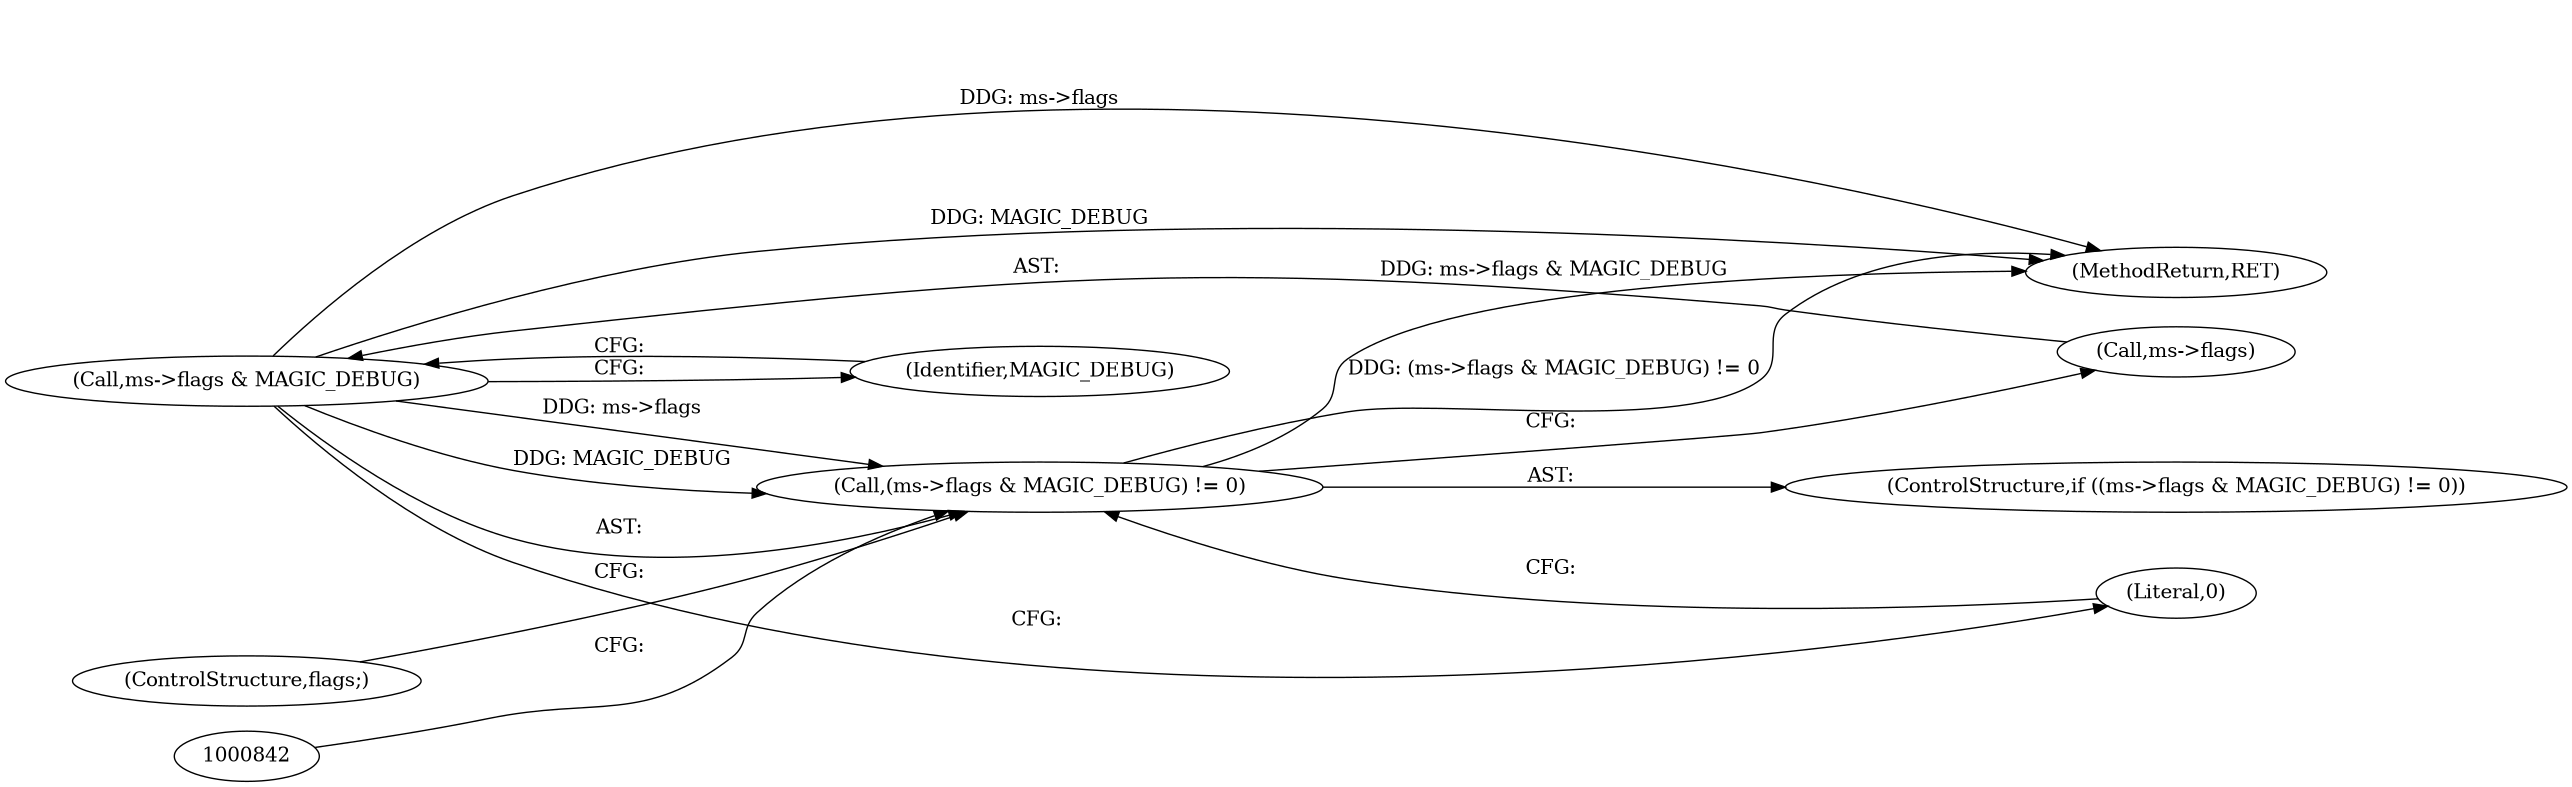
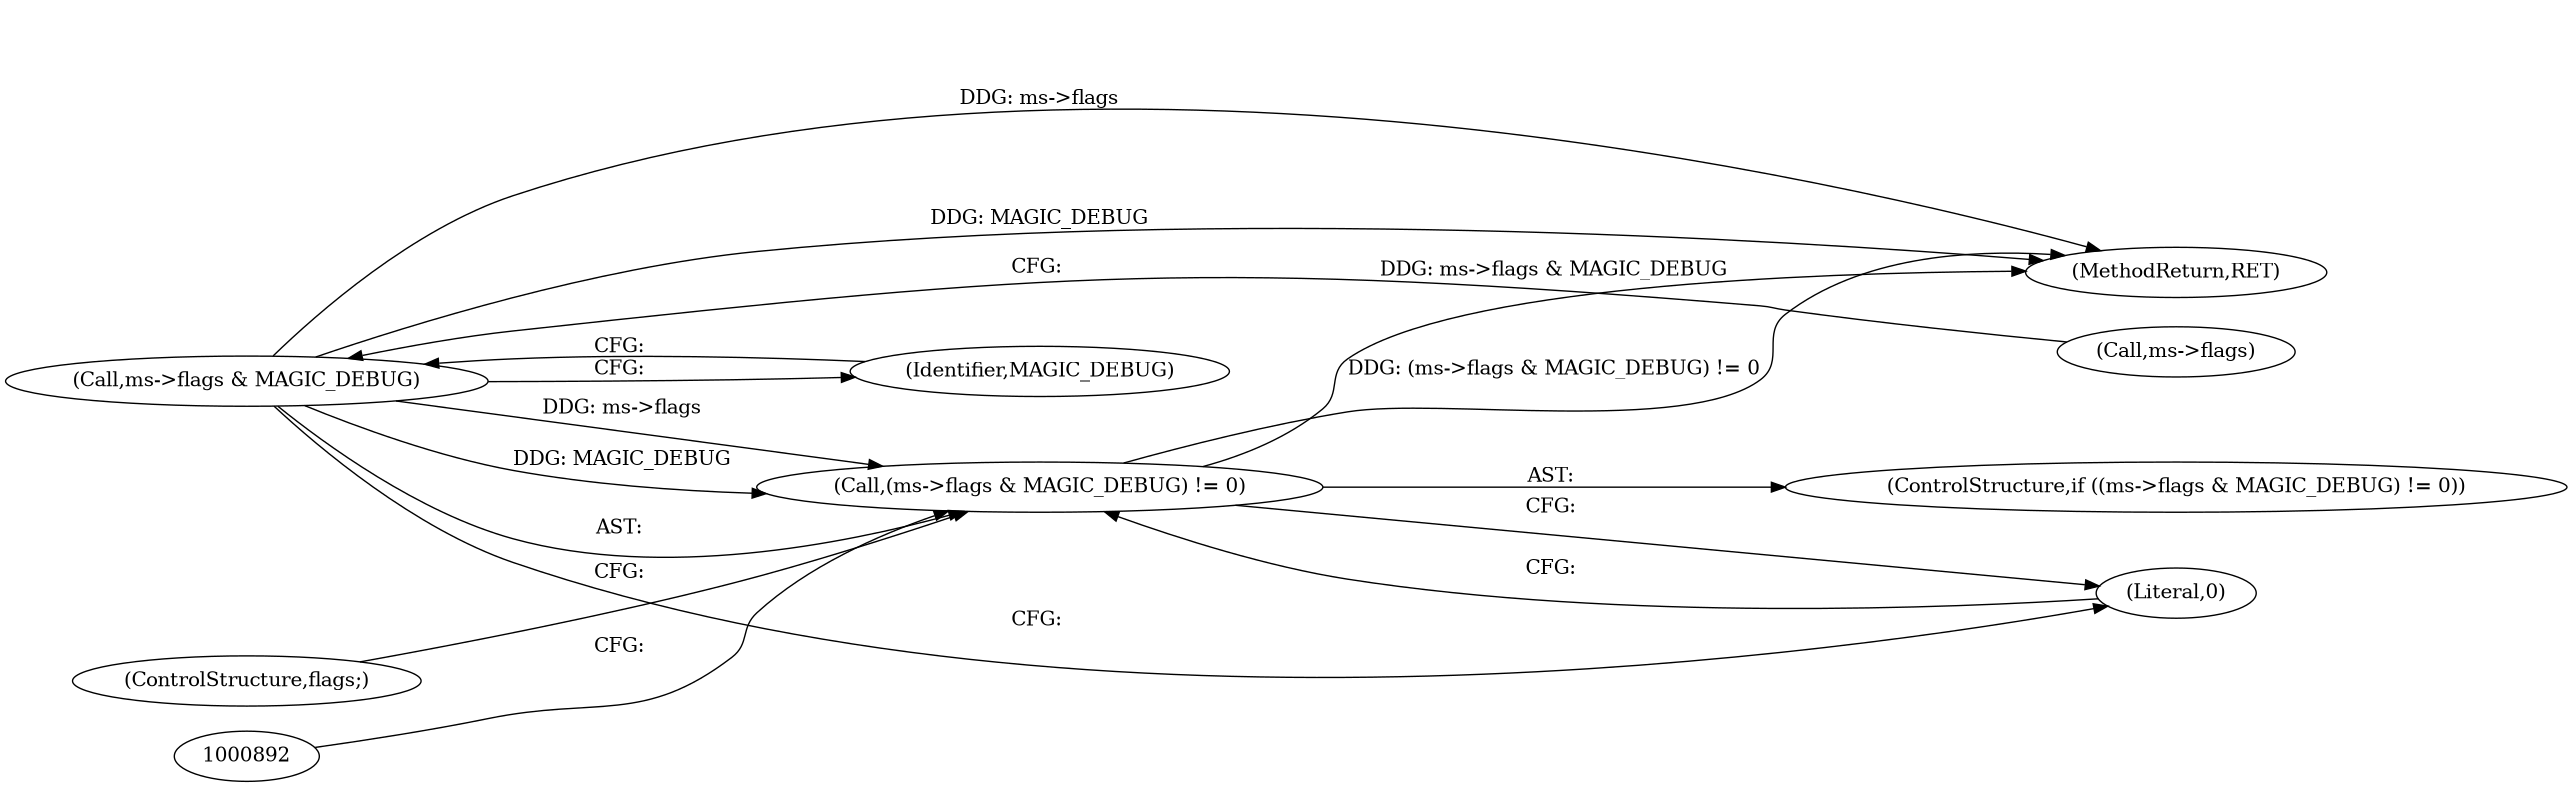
edge "(Call,ms->flags)" -> "(Call,ms->flags & MAGIC_DEBUG)": label "AST: " -> "CFG: "
edge "(Call,(ms->flags & MAGIC_DEBUG) != 0)" -> "(Call,ms->flags)": now "(Call,(ms->flags & MAGIC_DEBUG) != 0)" -> "(Literal,0)"
node "1000842": label "1000842" -> "1000892"
